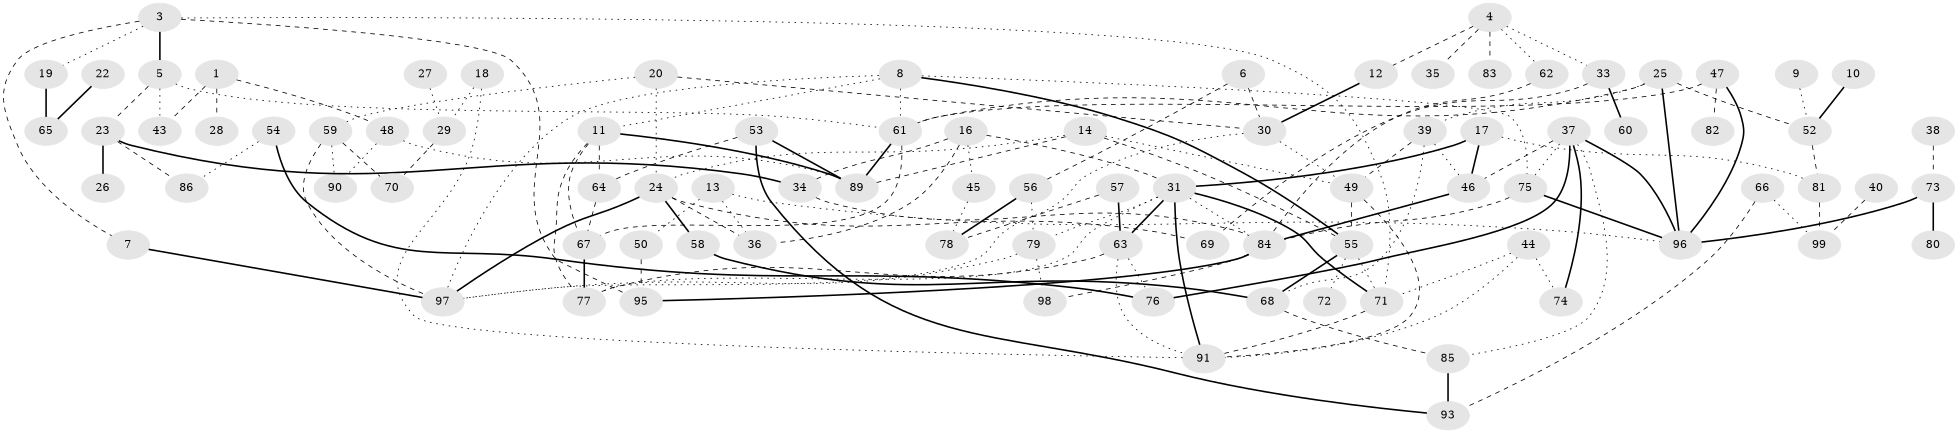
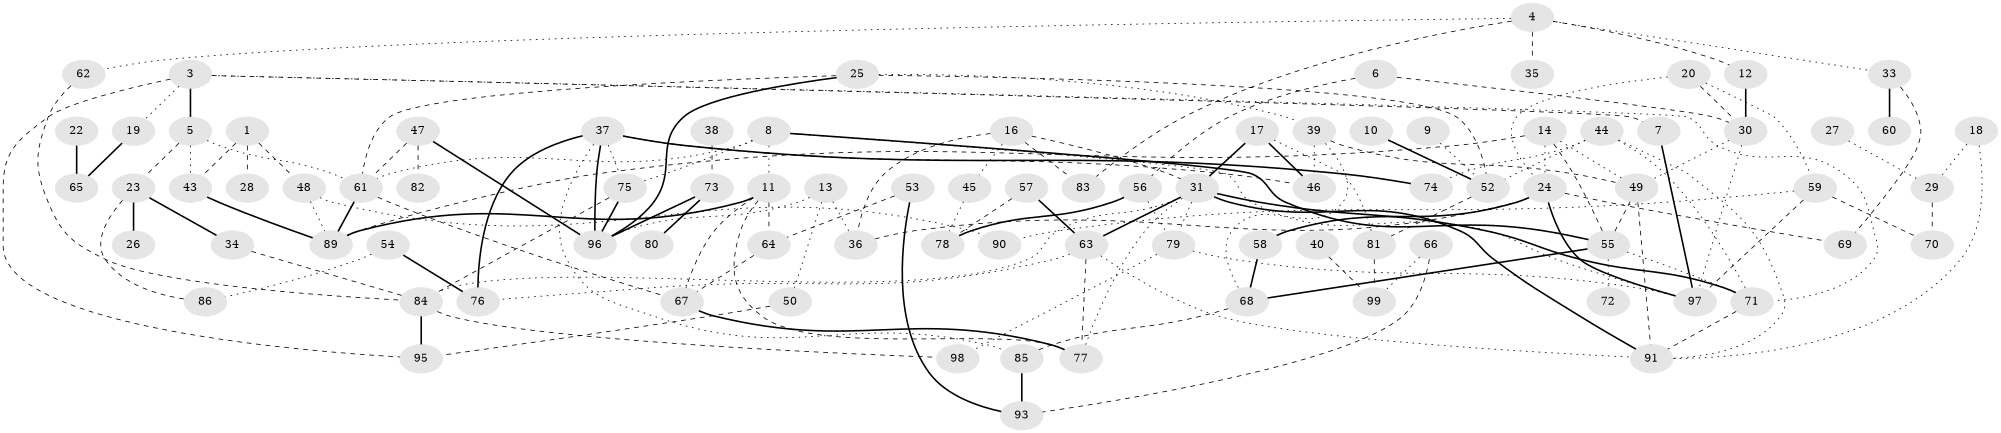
edge "53" -- "89": now "43" -- "89"
edge "16" -- "34": now "16" -- "83"
edge "44" -- "52": added
edge "46" -- "84": removed
